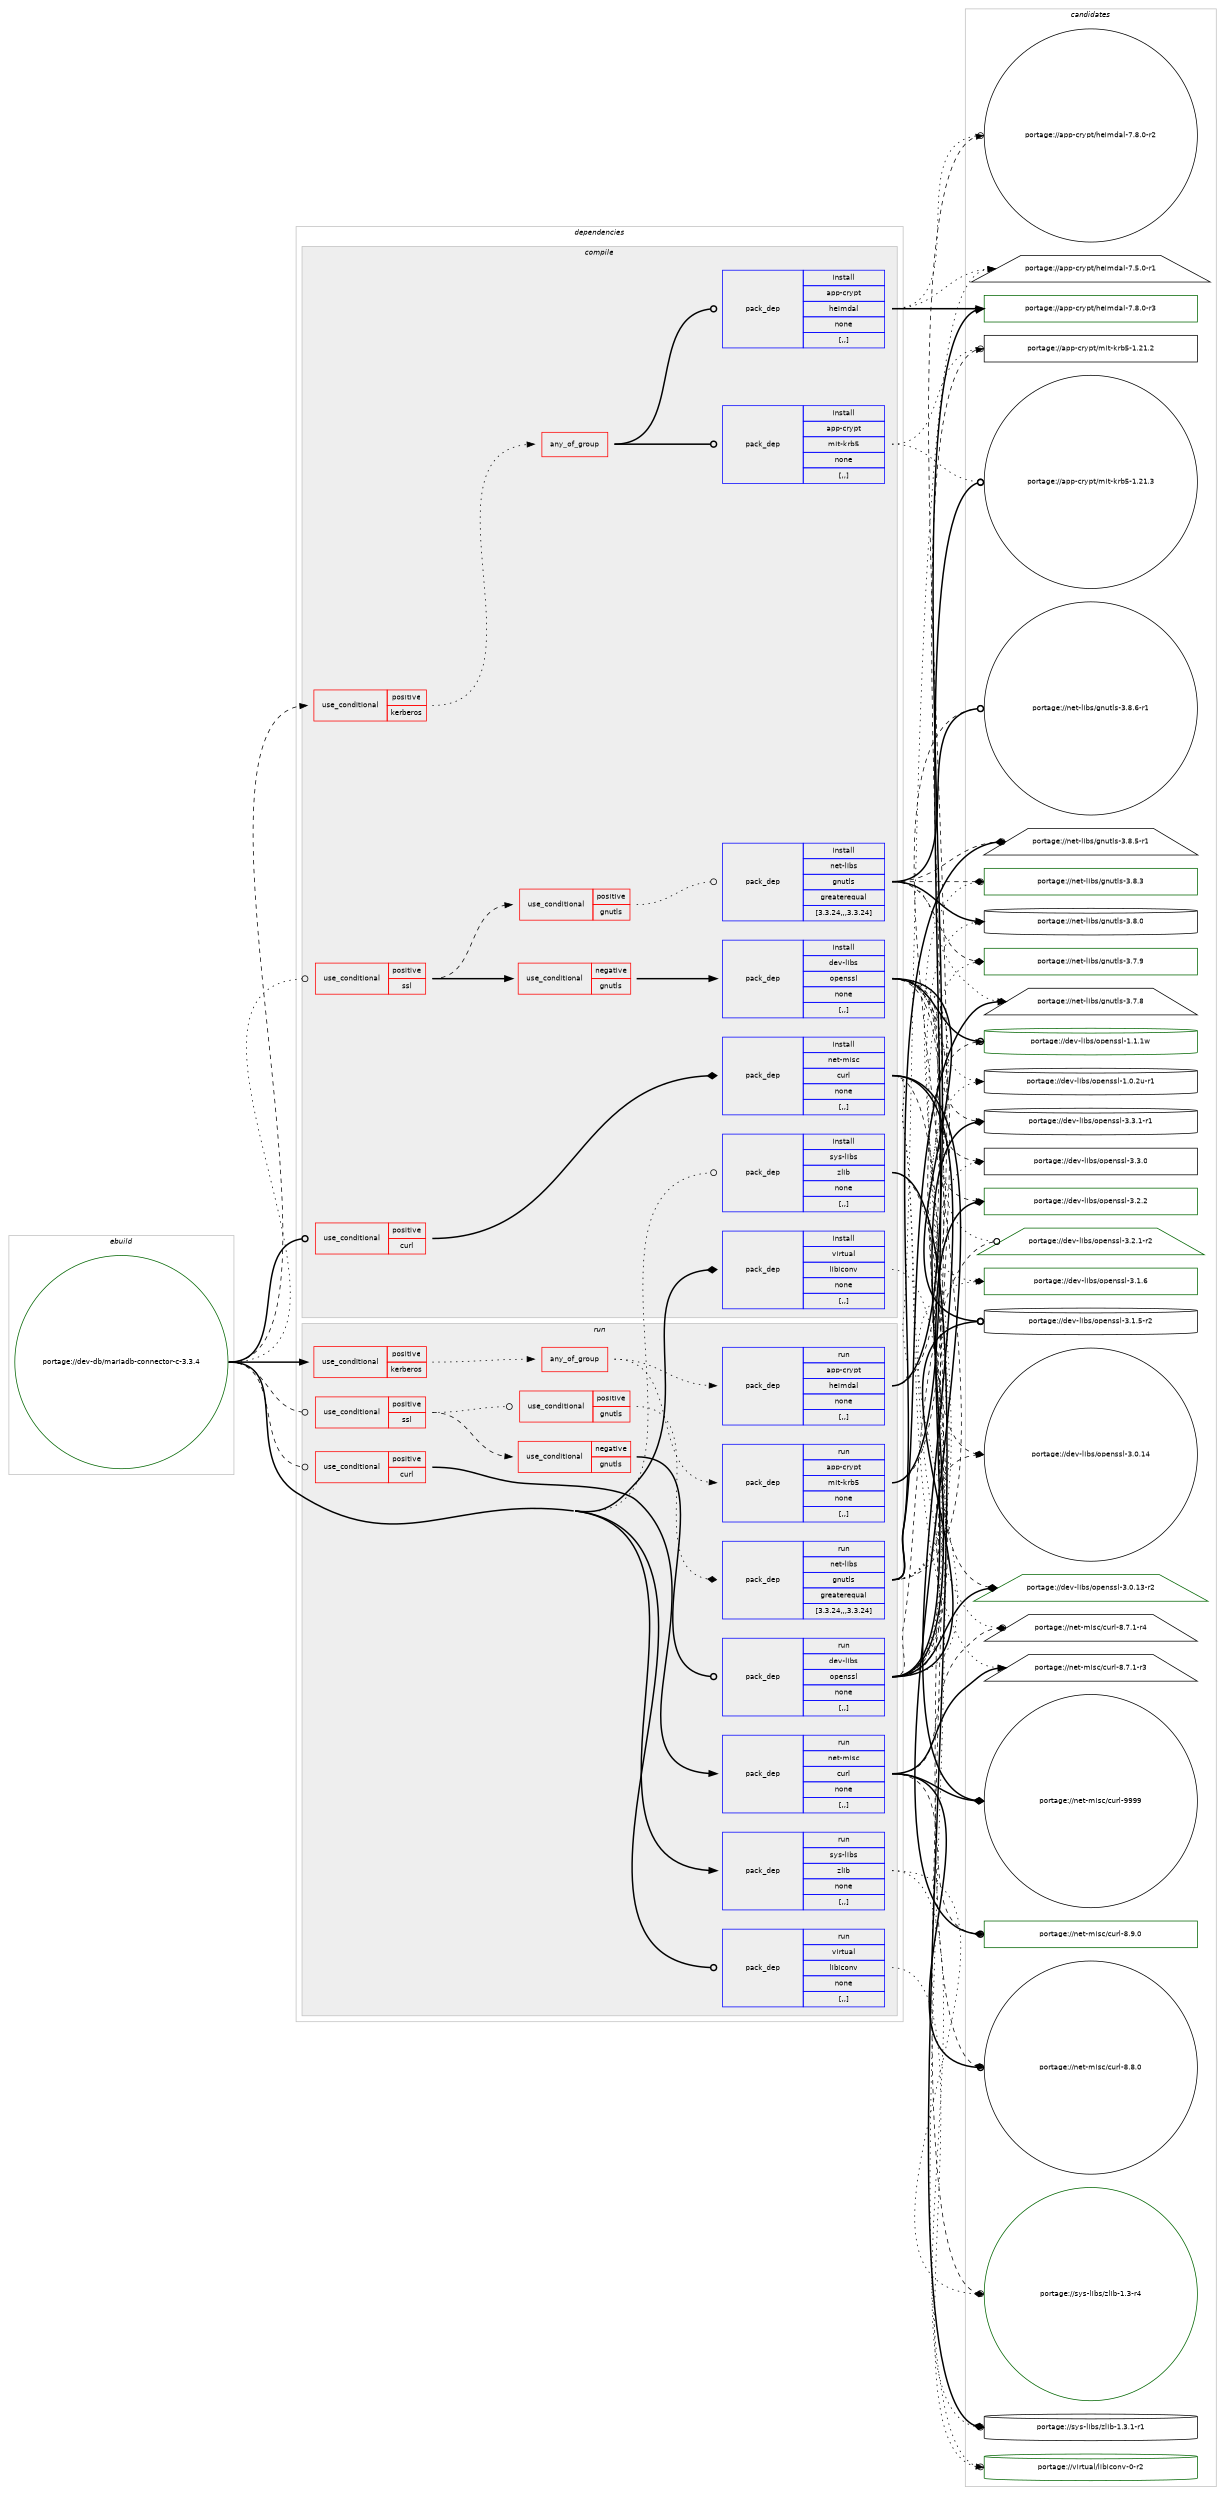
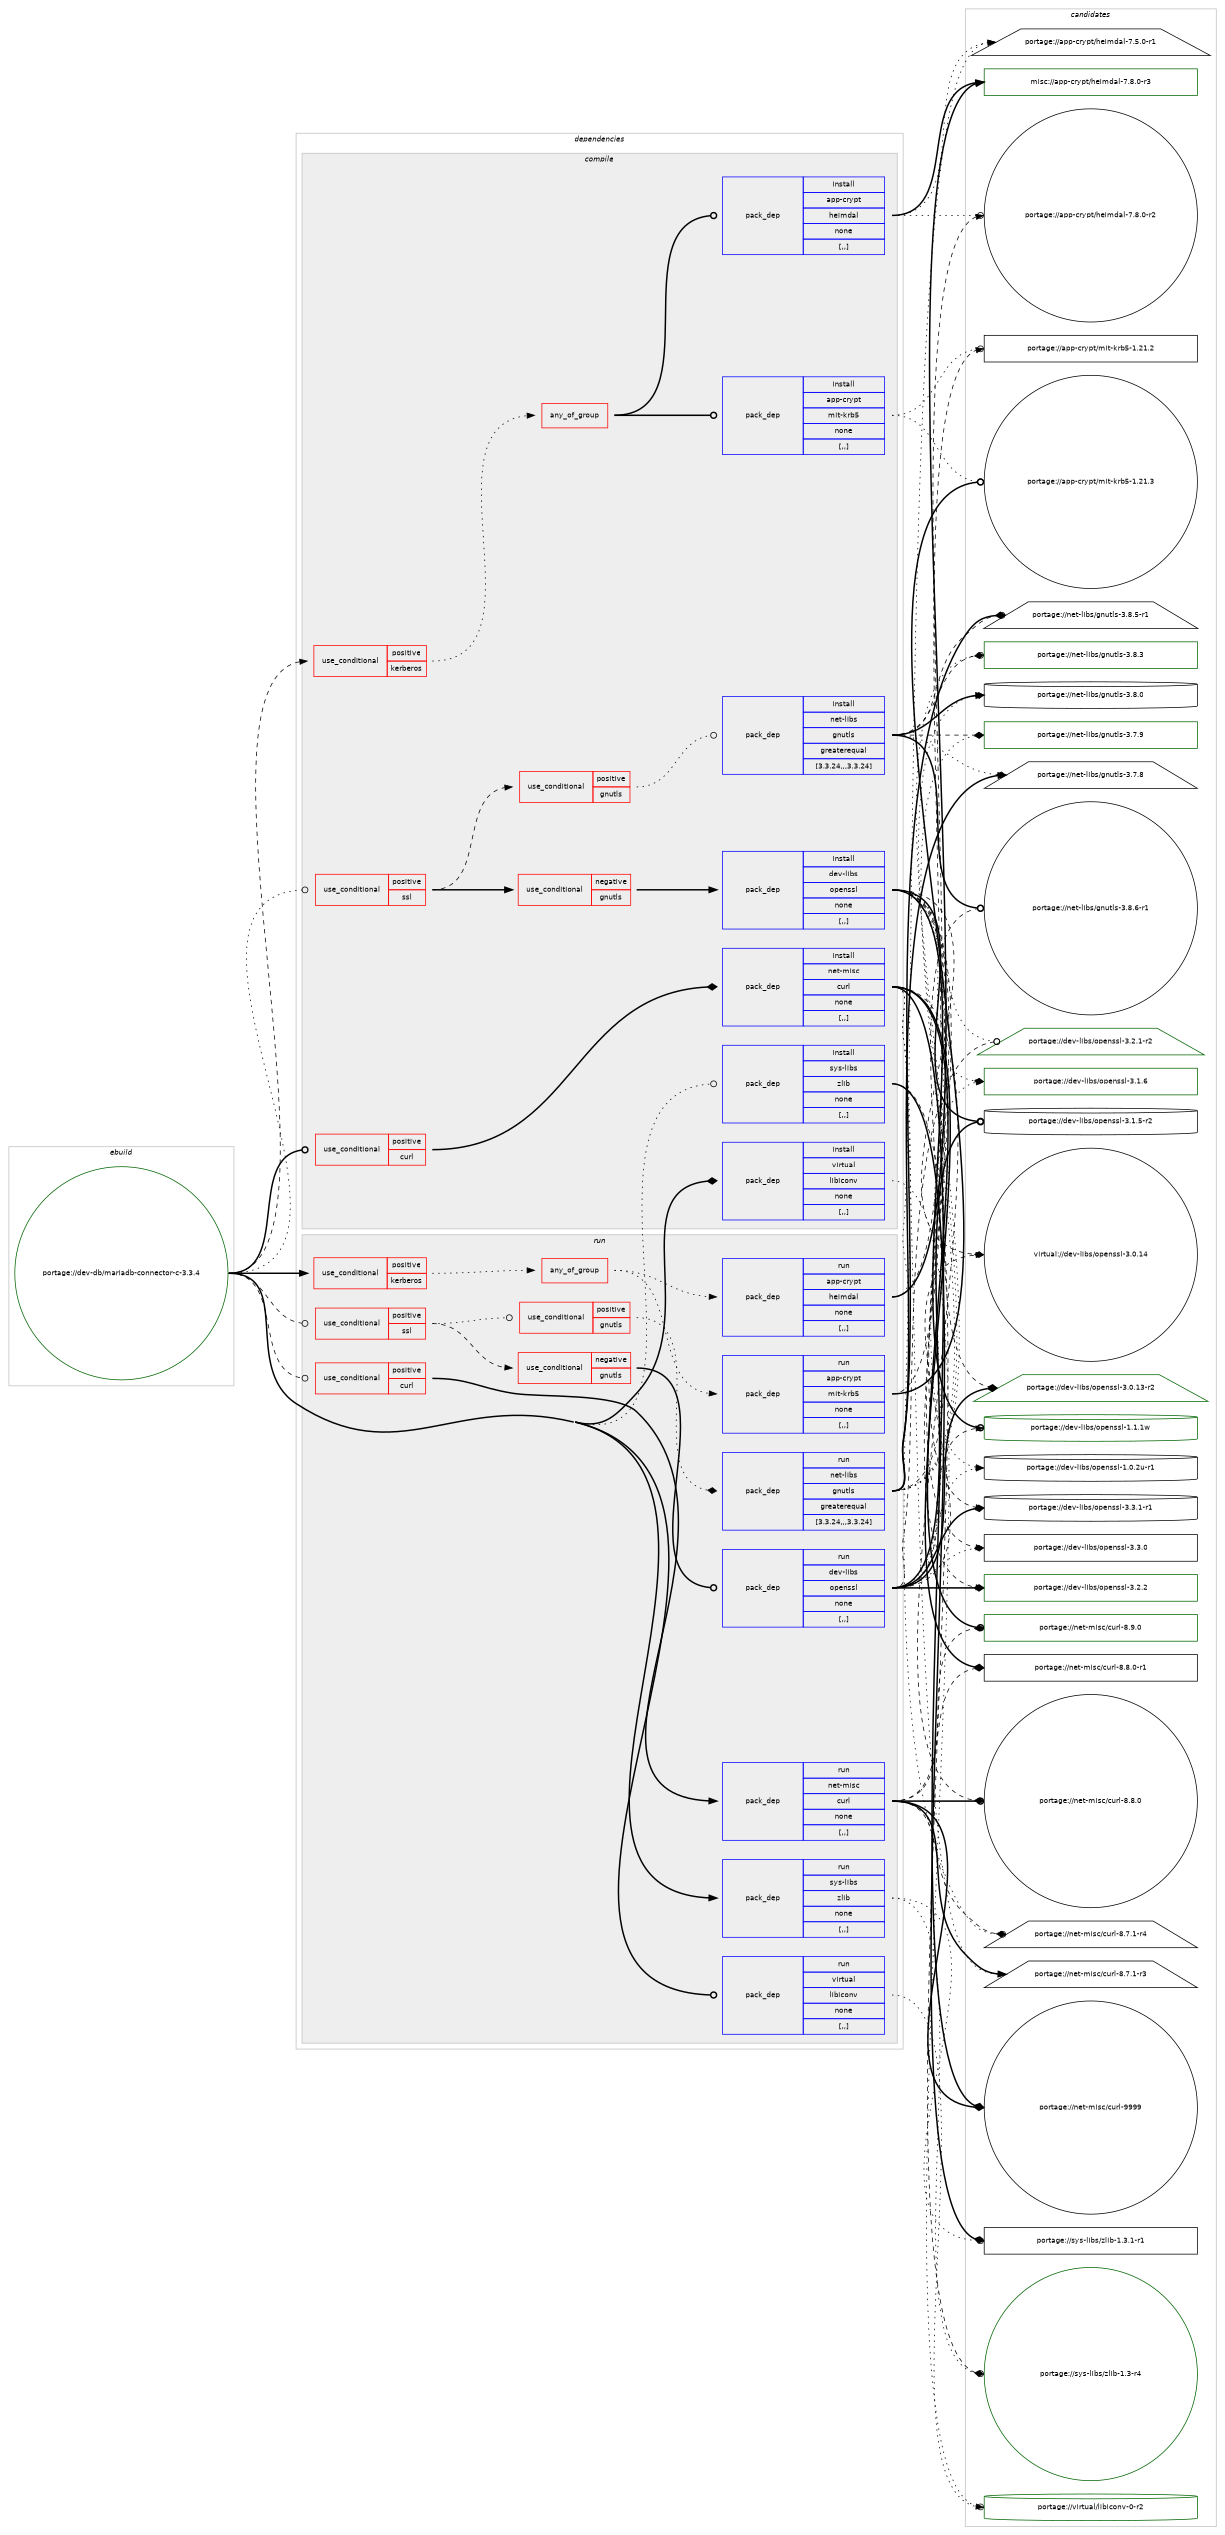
node "portage://app-crypt/heimdal-7.8.0-r3": label "portage://app-crypt/heimdal-7.8.0-r3" -> "misc://app-crypt/heimdal-7.8.0-r3"
node "portage://dev-libs/openssl-3.0.14": label "portage://dev-libs/openssl-3.0.14" -> "virtual://dev-libs/openssl-3.0.14"
node "portage://net-misc/curl-8.8.0-r1": added
node "portage://sys-libs/zlib-1.3.1-r1": shape cylinder -> box
